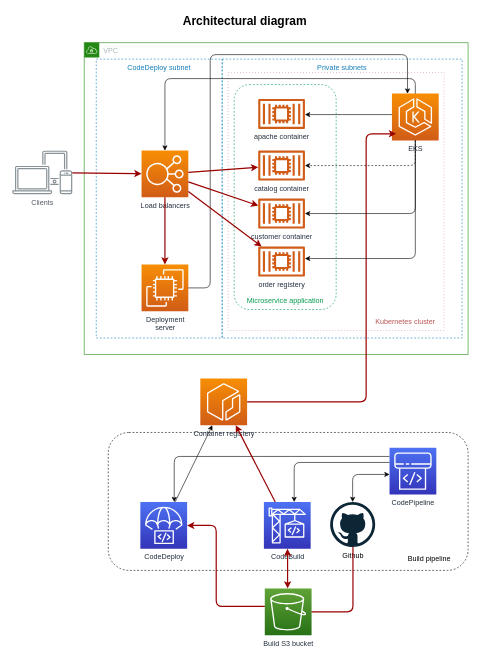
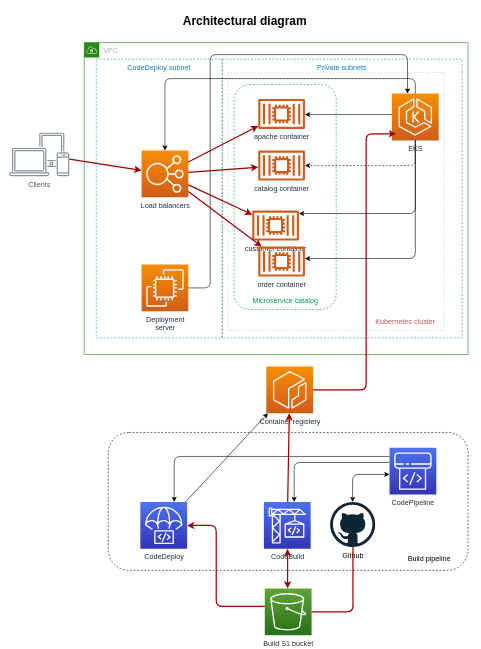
node "Clients": moved (42, 172) -> (39, 154)
node "customer container": moved (282, 213) -> (276, 225)
edge "Load balancers" -> "Deployment server": now "Load balancers" -> "apache container"
node "order registery": label "order registery" -> "order container"
node "Microservice application": label "Microservice application" -> "Microservice catalog"
node "Container registery": moved (224, 402) -> (290, 390)
node "Build S3 bucket": label "Build S3 bucket" -> "Build S1 bucket"
